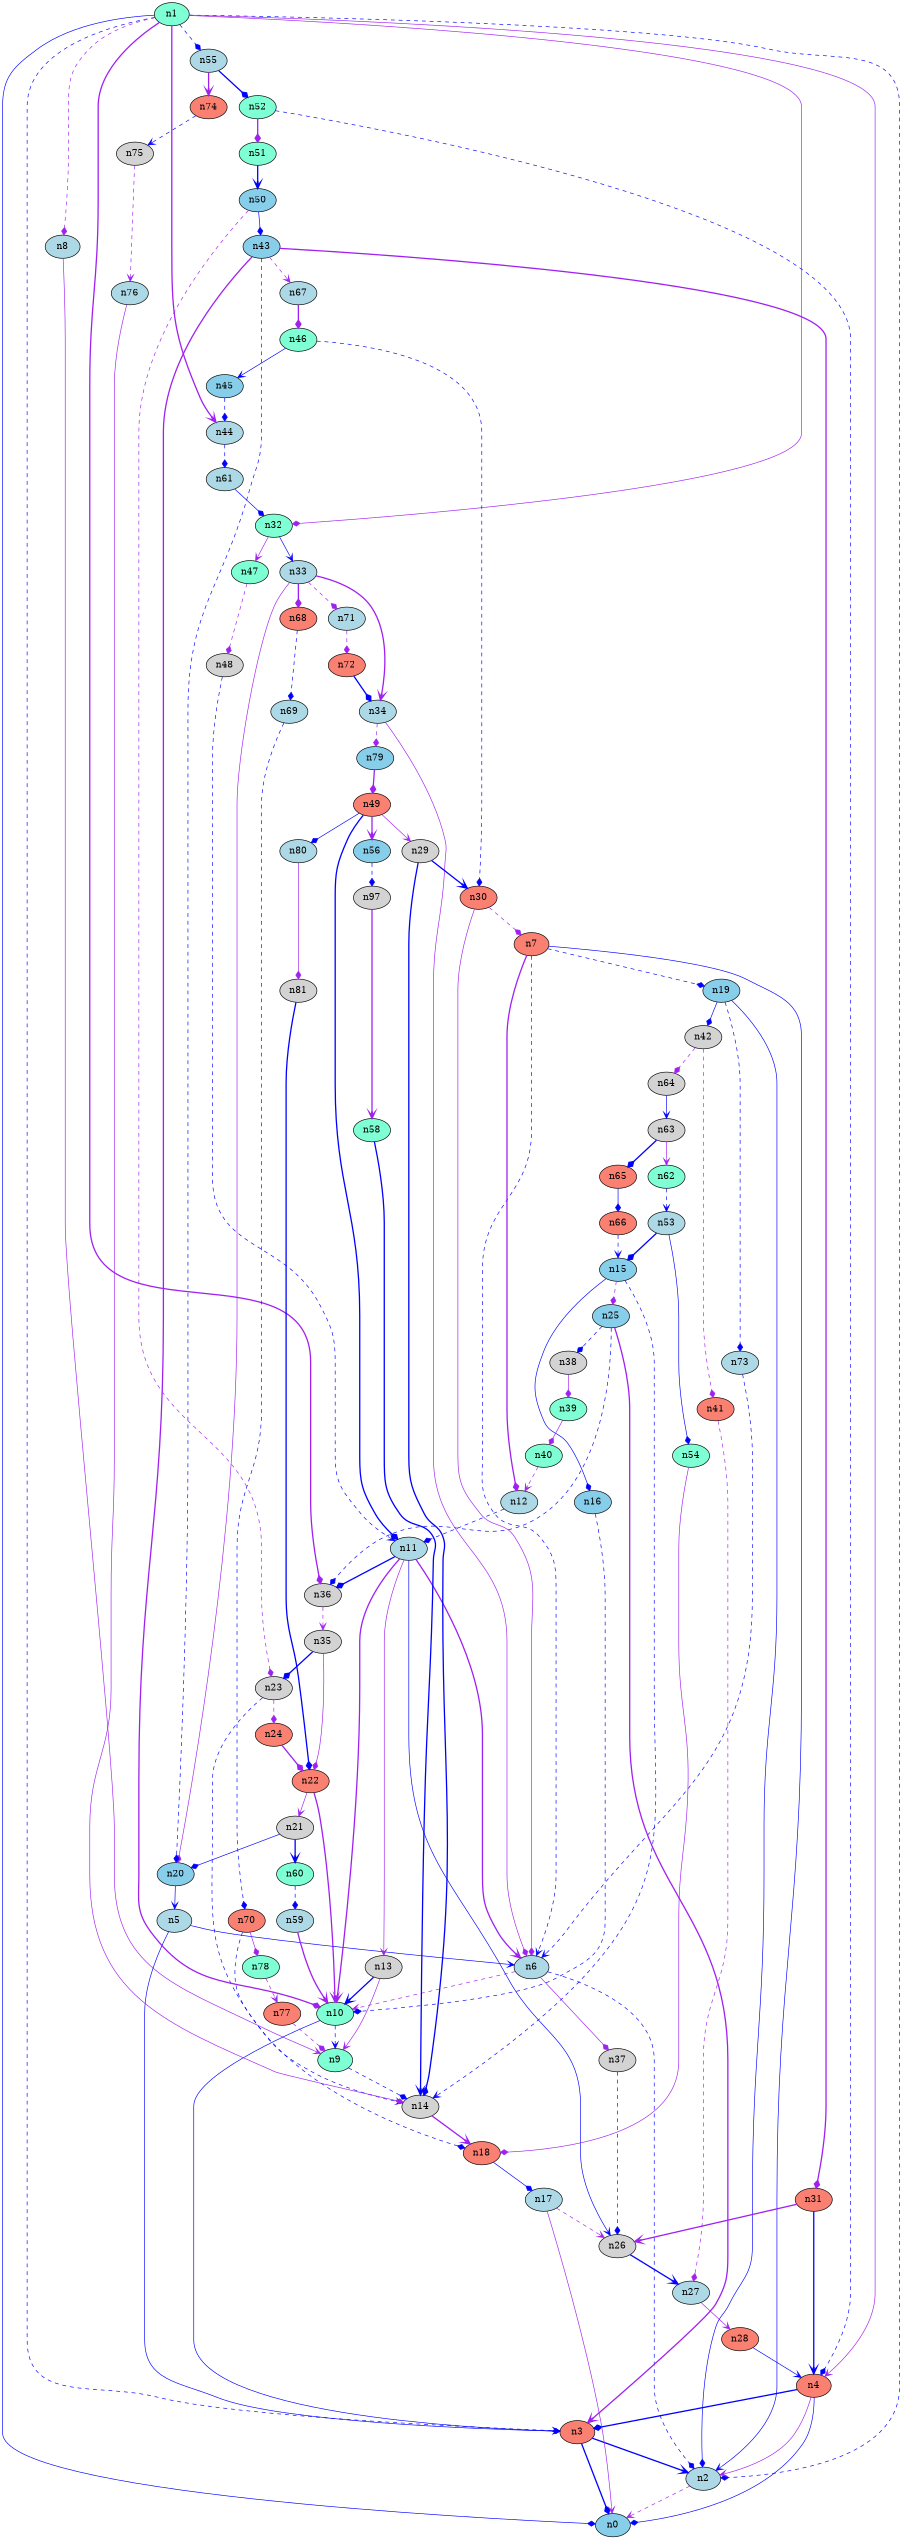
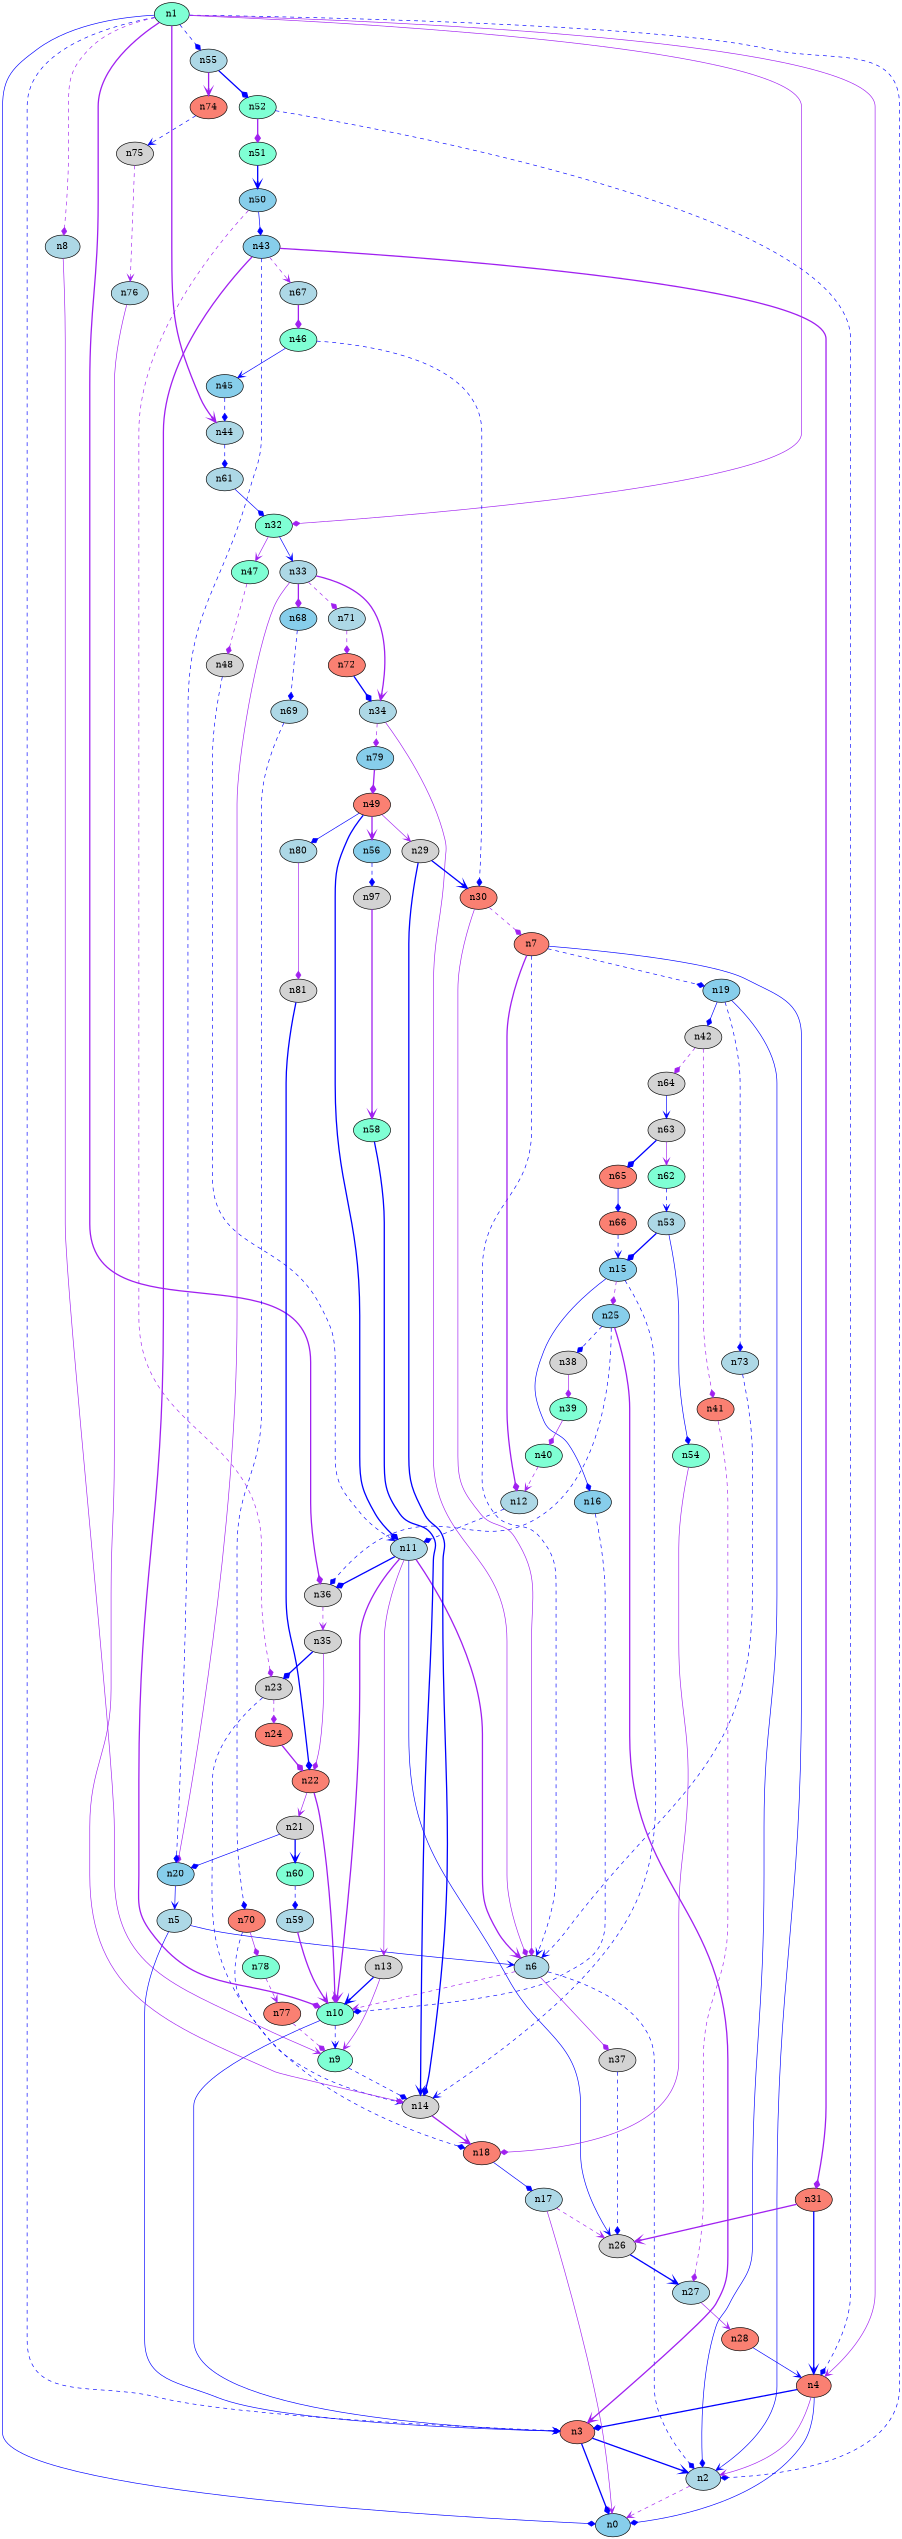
node "n68": fillcolor salmon -> skyblue
edge "n22" -> "n10": arrowhead vee -> diamond
